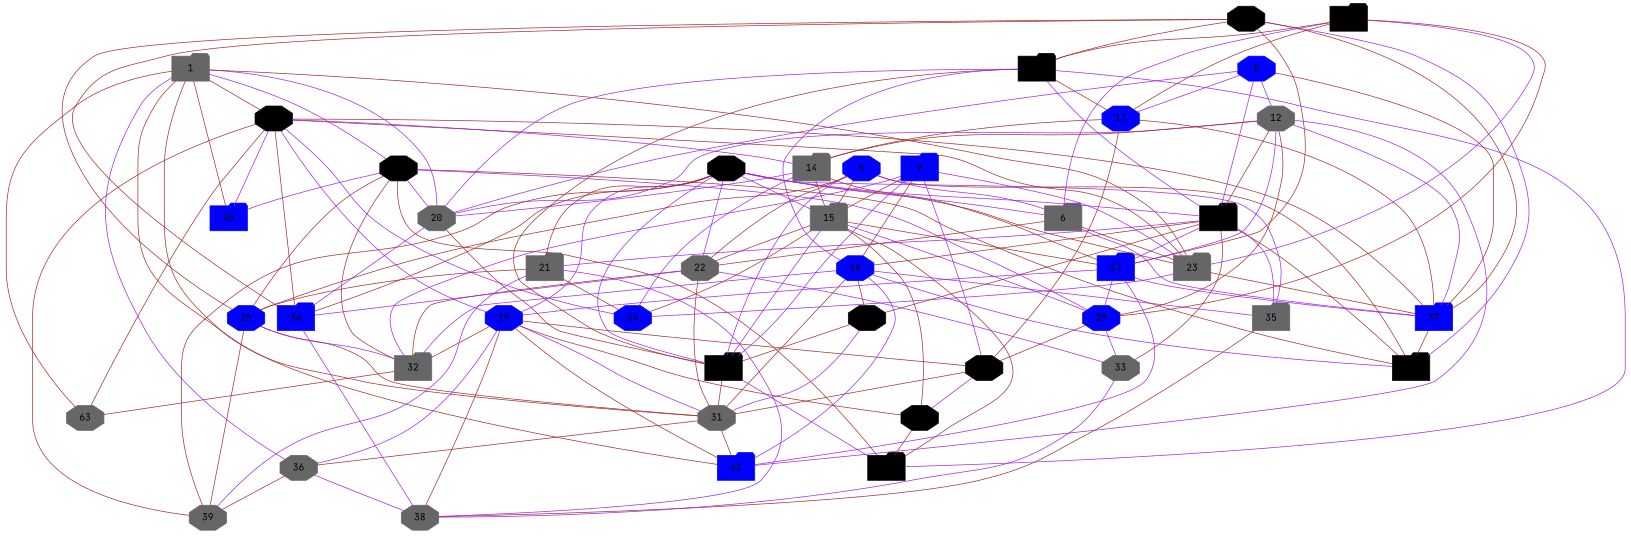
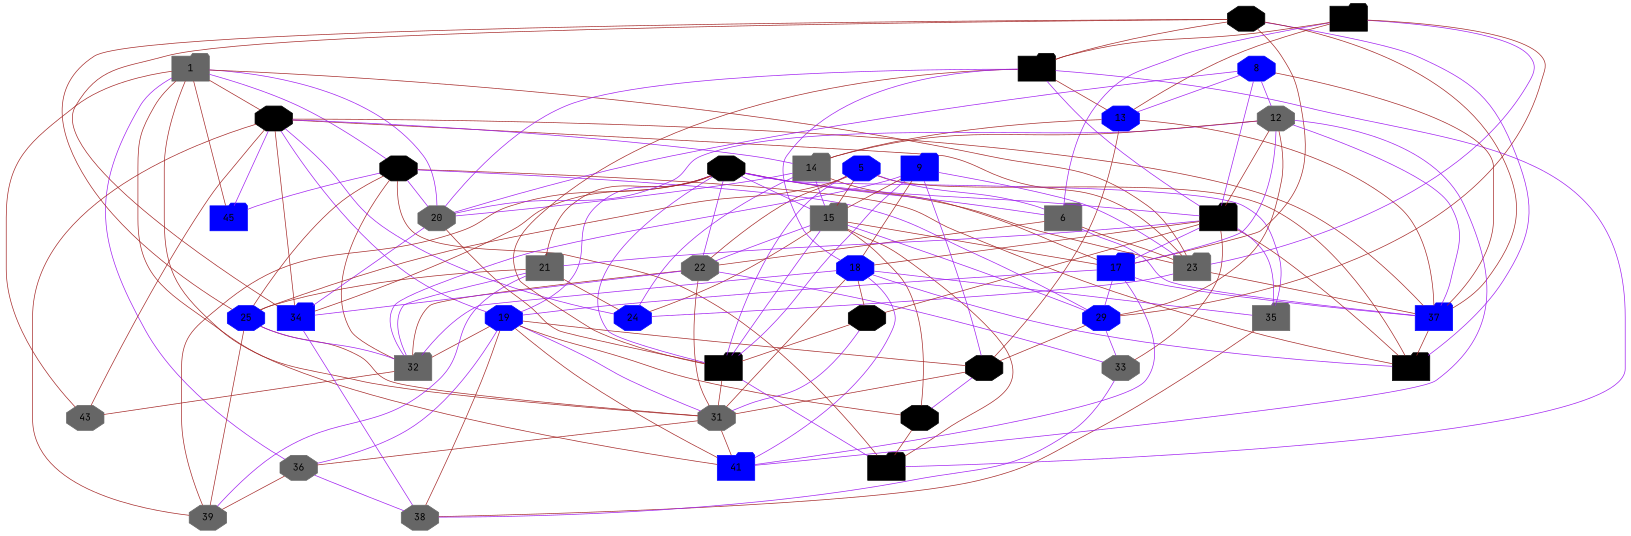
edge "14" -- "15": color brown -> purple
edge "15" -- "22": color brown -> purple
node "63": label "63" -> "43"
edge "21" -- "38": now "21" -- "32"
